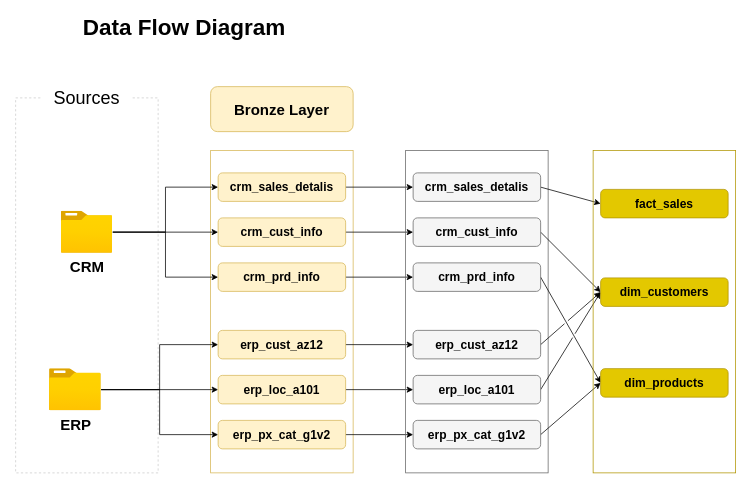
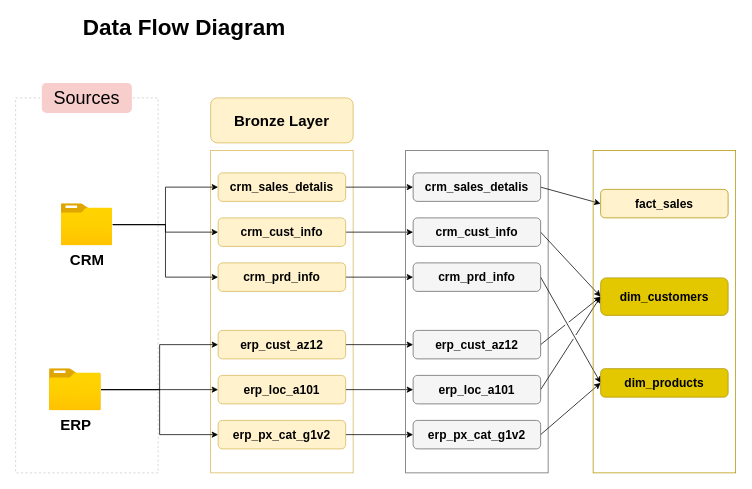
node "Sources": fillcolor #ffffff -> #f8cecc
node "Bronze Layer": moved (282, 109) -> (282, 120)
node "fact_sales": fillcolor #e3c800 -> #fff2cc
node "CRM": moved (87, 232) -> (87, 225)
node "dim_customers": size 128x29 -> 128x38
